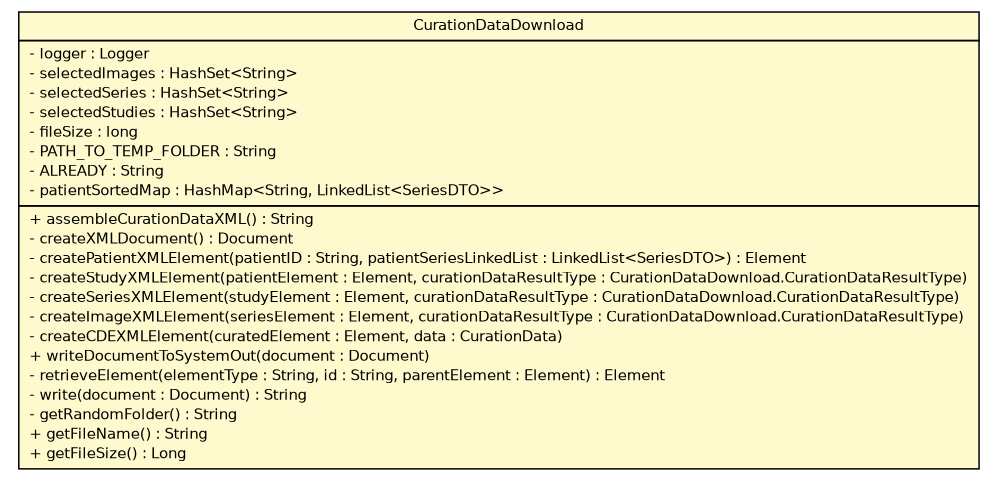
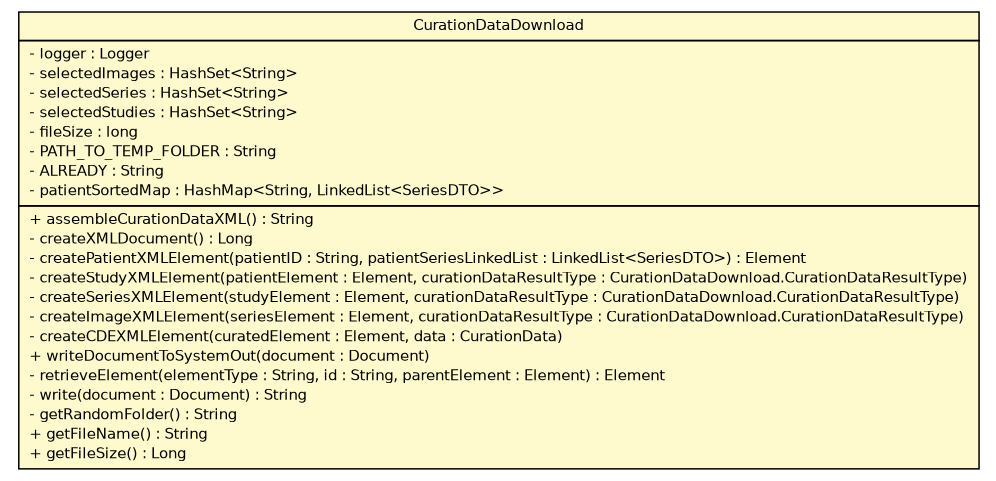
node "CurationDataDownload": text "- createXMLDocument() : Document" -> "- createXMLDocument() : Long"
